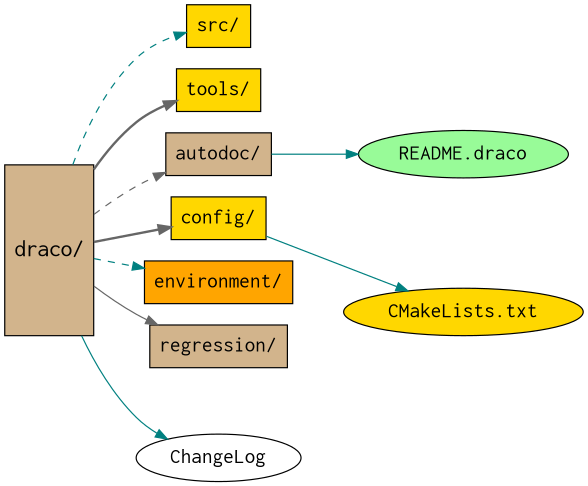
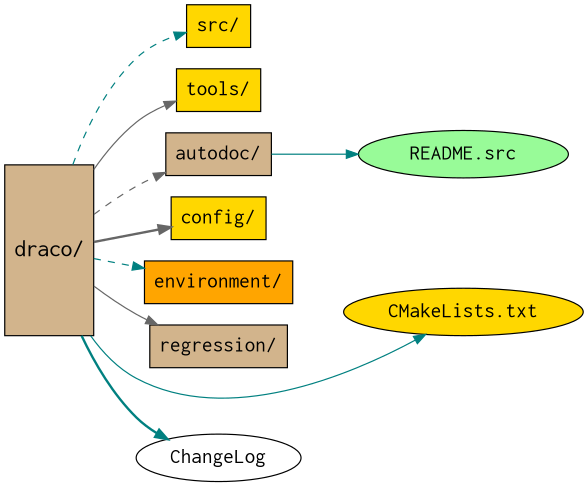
edge "draco/" -> "tools/": style bold -> solid
node "README.draco": label "README.draco" -> "README.src"
edge "config/" -> "CMakeLists.txt": now "draco/" -> "CMakeLists.txt"
edge "draco/" -> "ChangeLog": style solid -> bold
